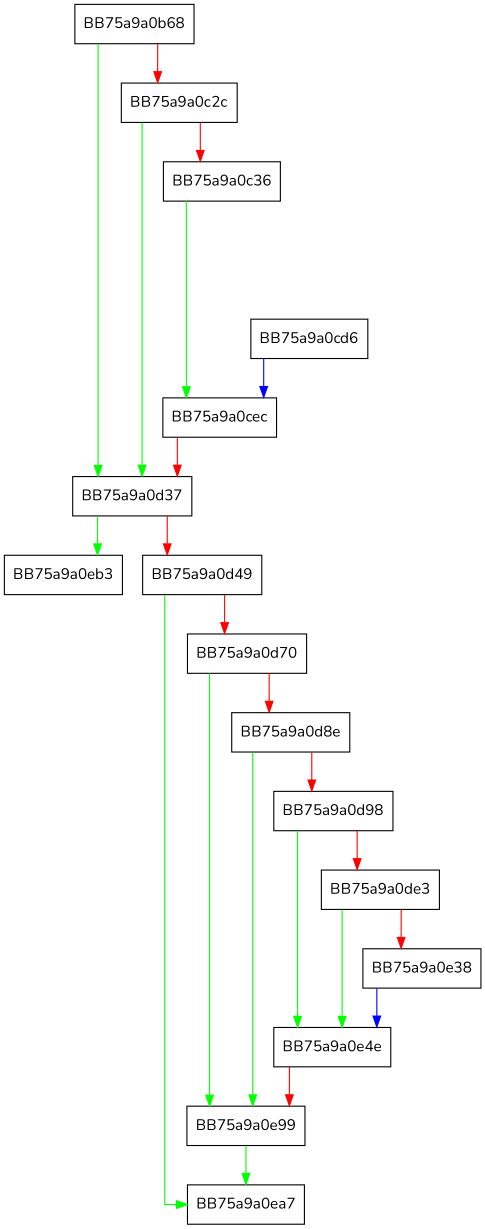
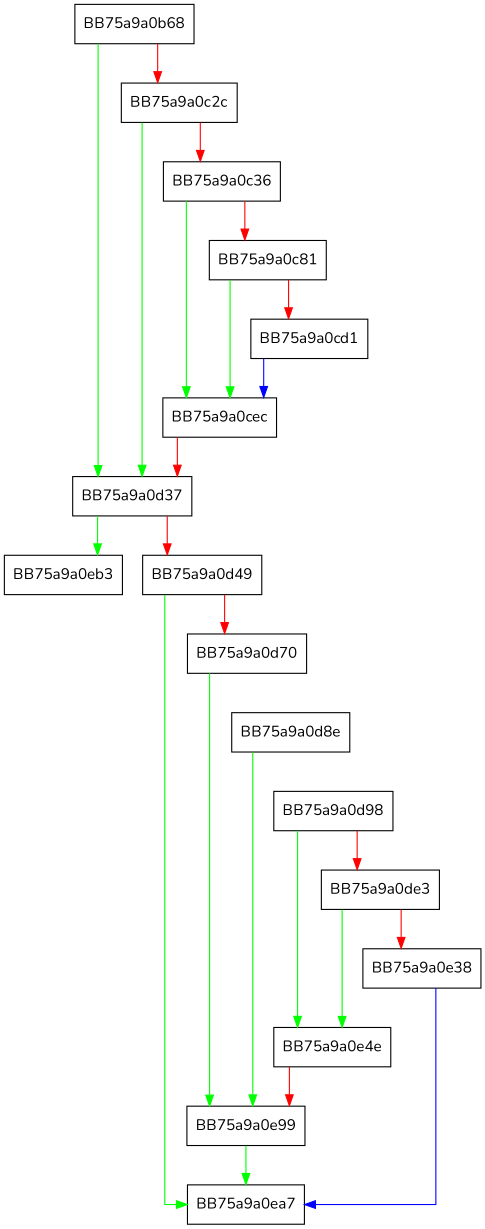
node "BB75a9a0c81": added
node "BB75a9a0cd6": label "BB75a9a0cd6" -> "BB75a9a0cd1"
edge "BB75a9a0d70" -> "BB75a9a0d8e": removed
edge "BB75a9a0d8e" -> "BB75a9a0d98": removed
edge "BB75a9a0e38" -> "BB75a9a0e4e": now "BB75a9a0e38" -> "BB75a9a0ea7"
